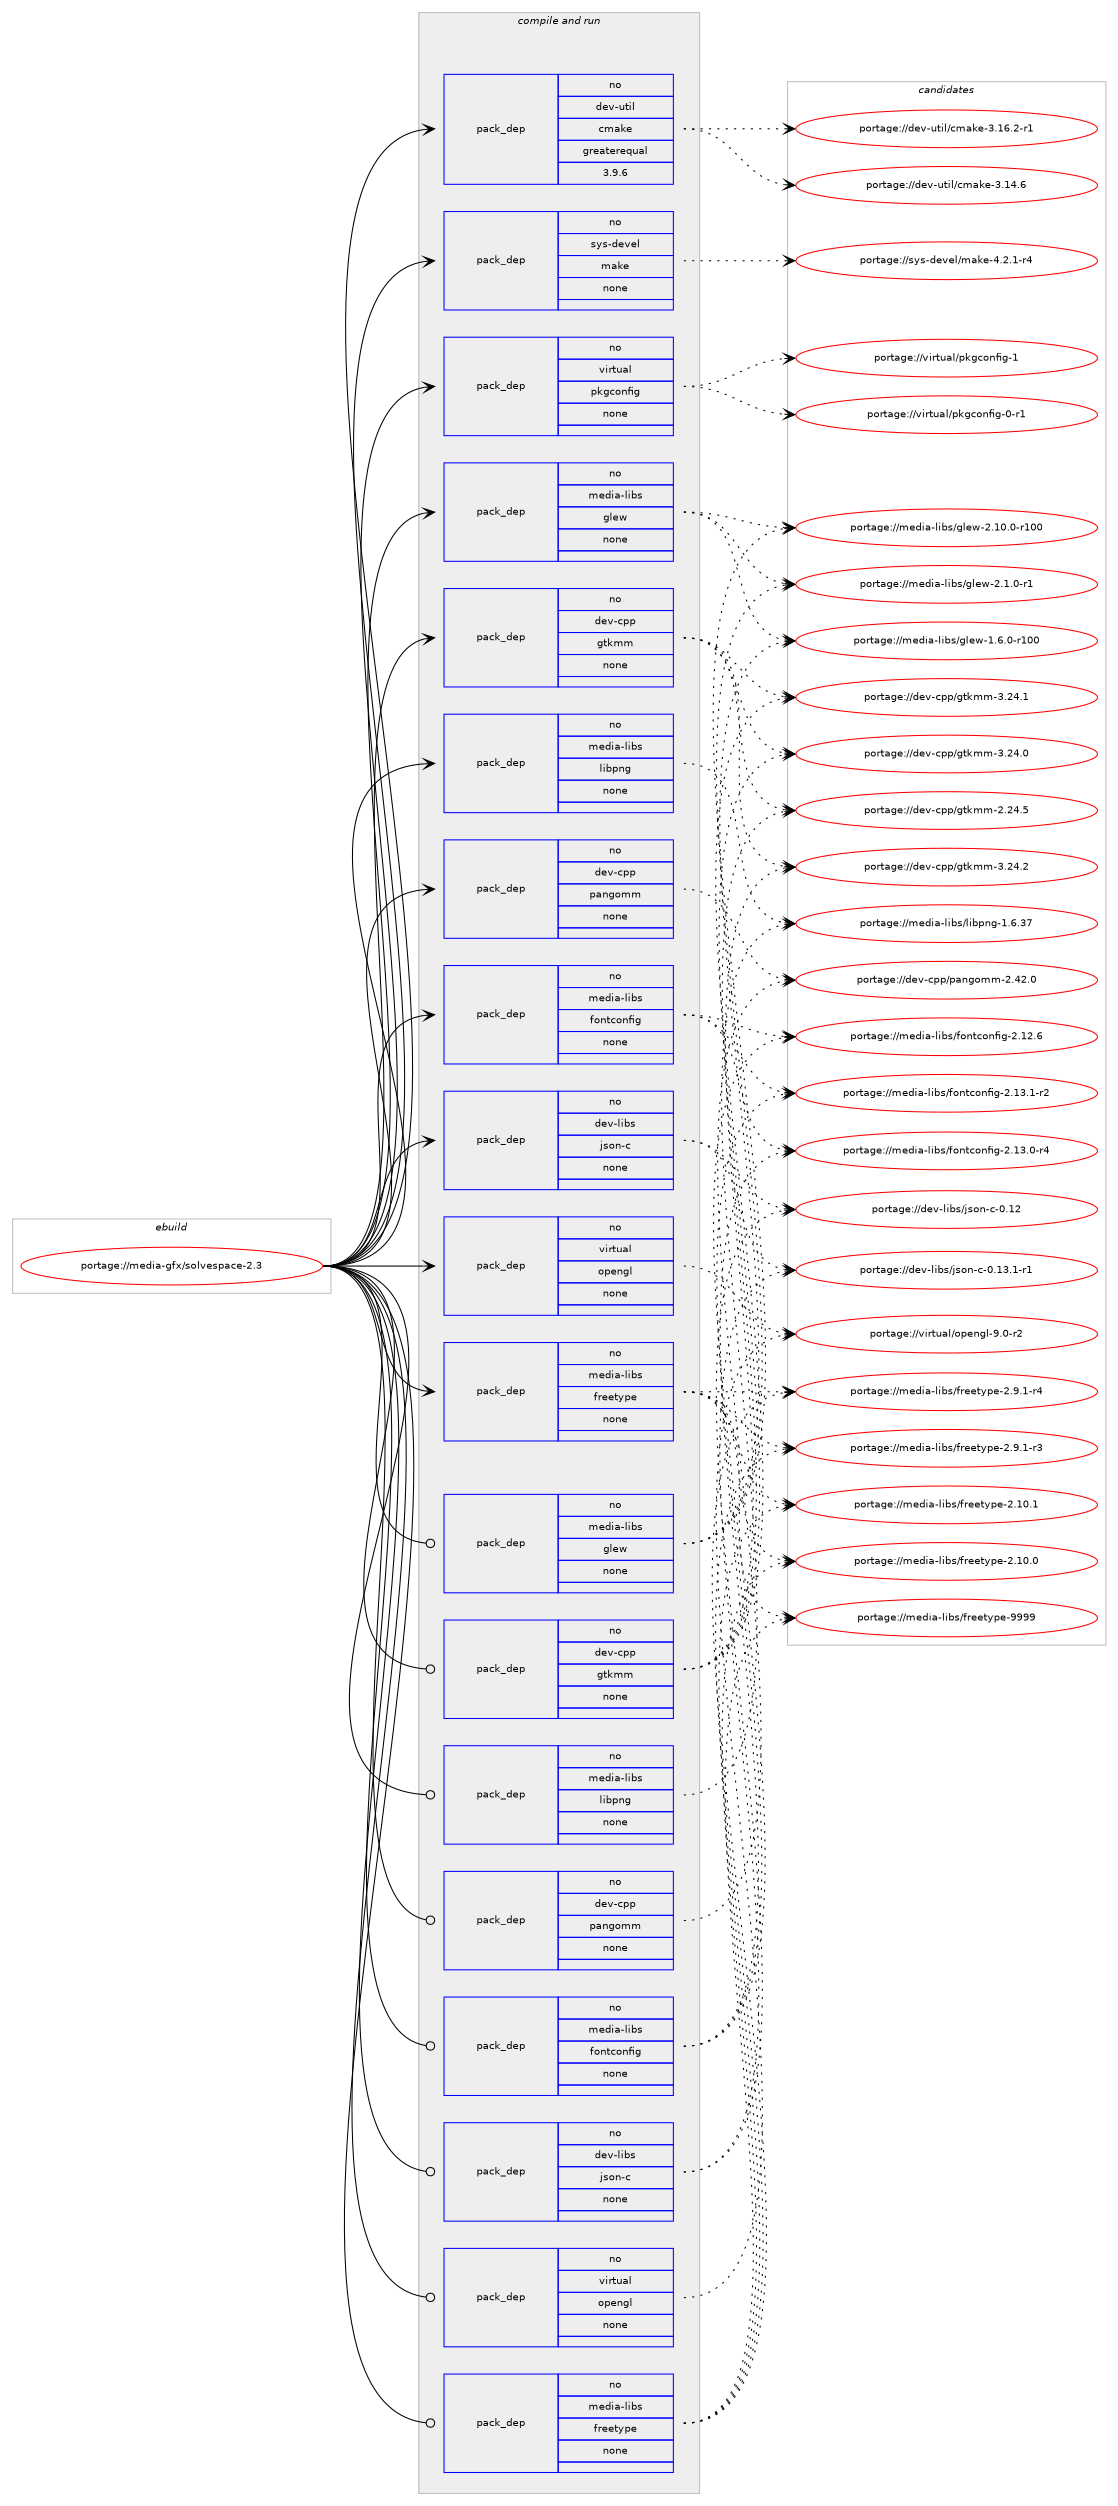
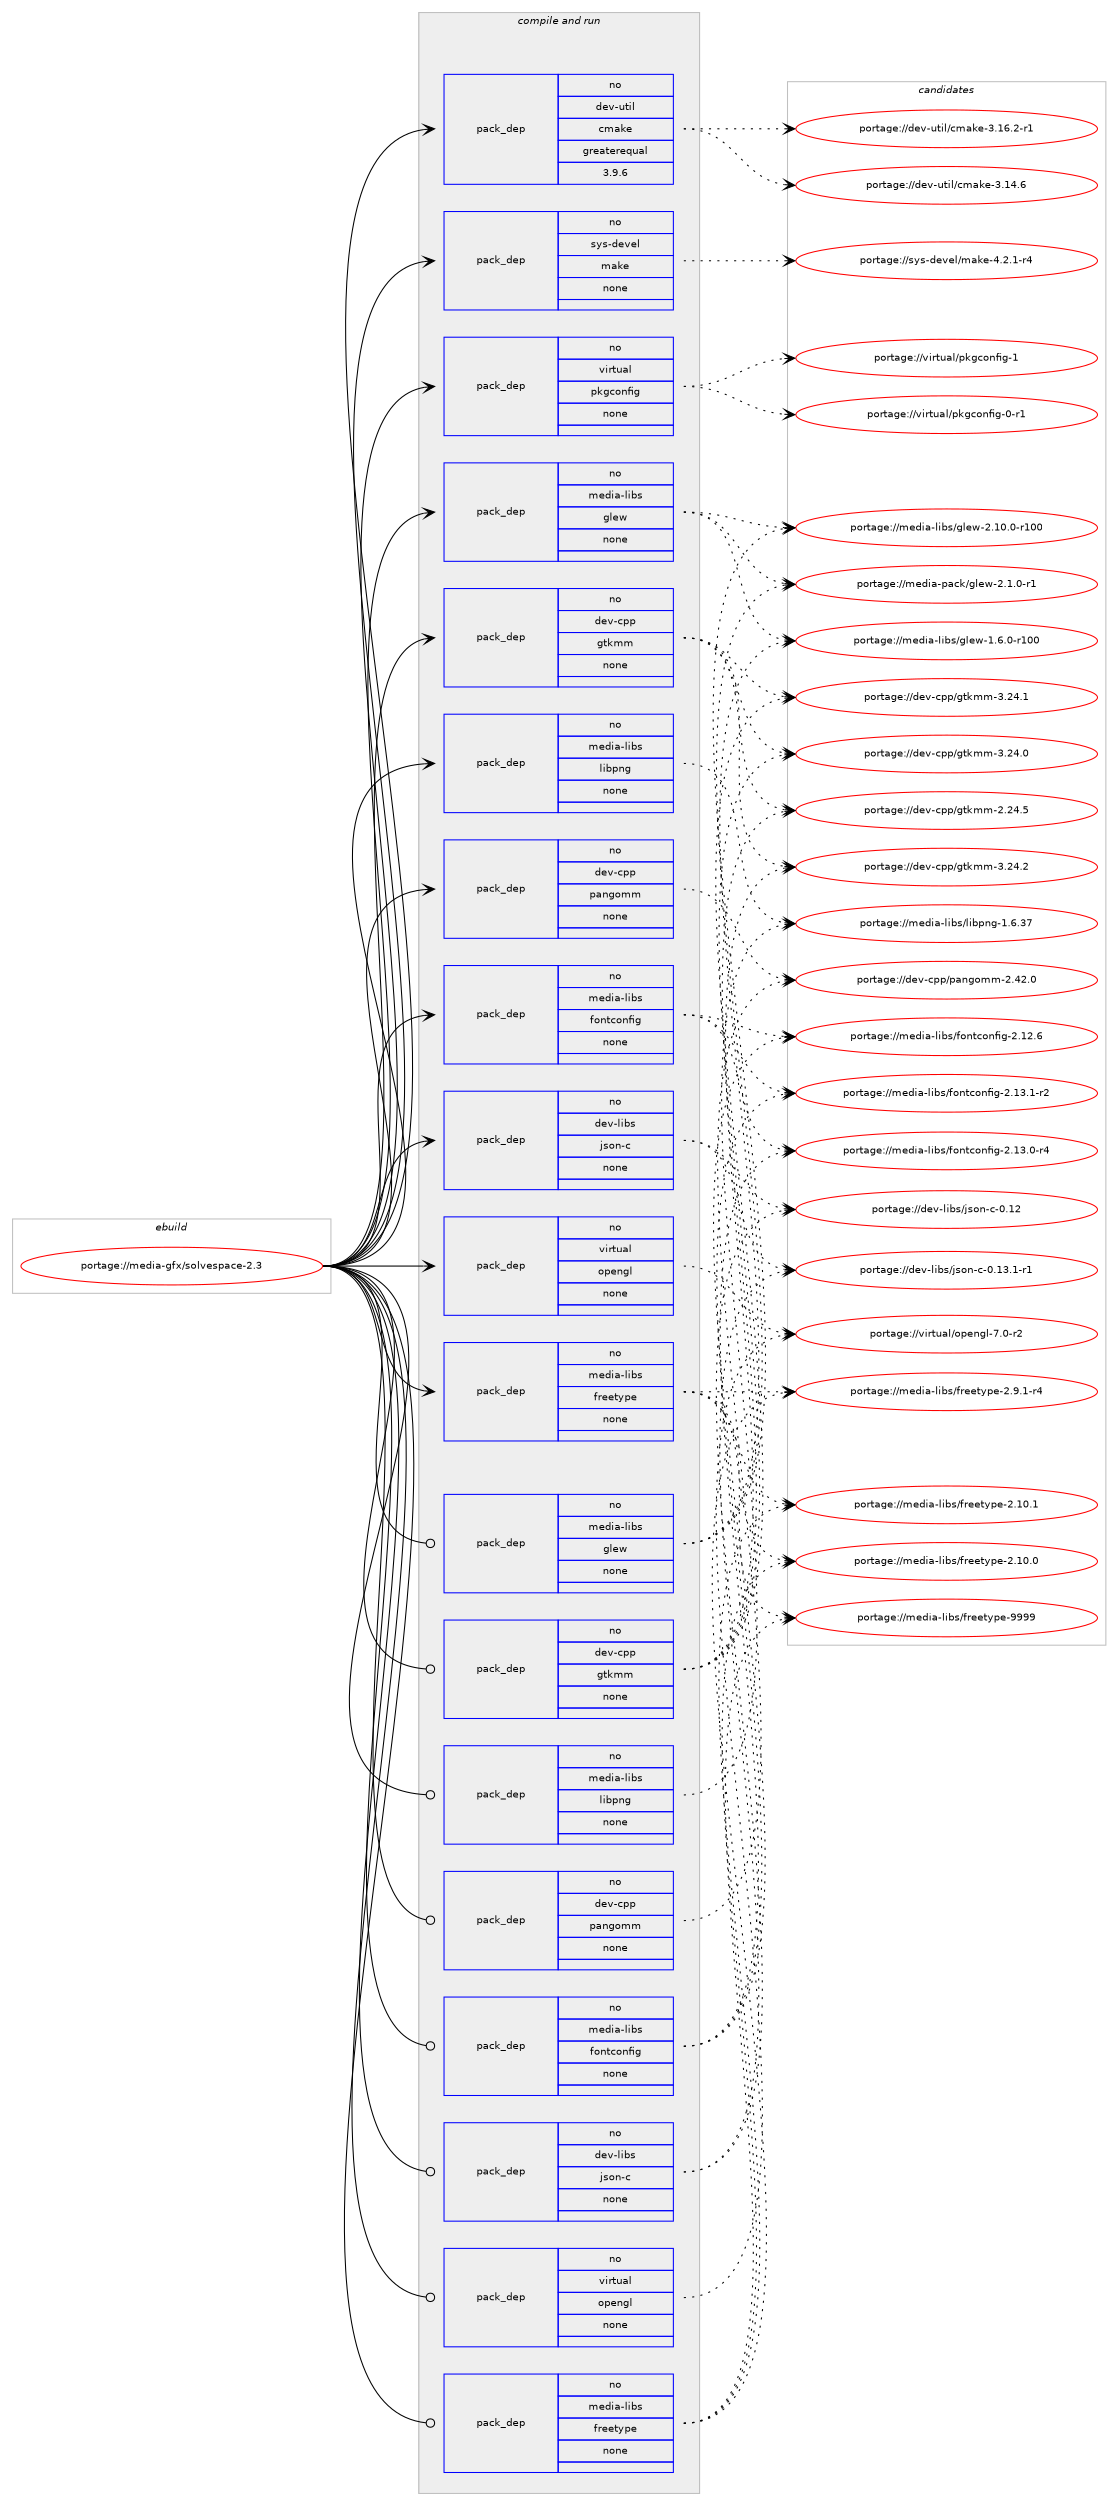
node "portage://media-libs/glew-2.1.0-r1": label "portage://media-libs/glew-2.1.0-r1" -> "portage://media-pack/glew-2.1.0-r1"
node "portage://virtual/opengl-9.0-r2": label "portage://virtual/opengl-9.0-r2" -> "portage://virtual/opengl-7.0-r2"
node "portage://media-libs/freetype-2.9.1-r3": removed
